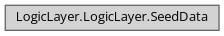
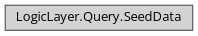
node "LogicLayer.LogicLayer.SeedData": label "LogicLayer.LogicLayer.SeedData" -> "LogicLayer.Query.SeedData"
